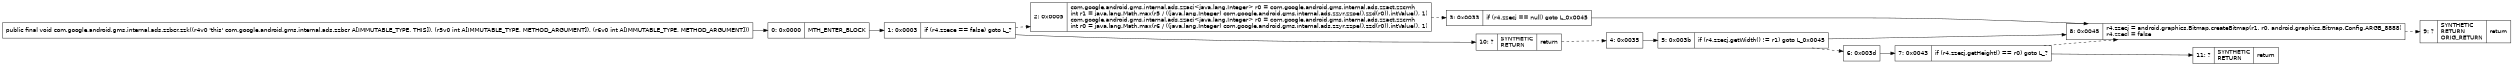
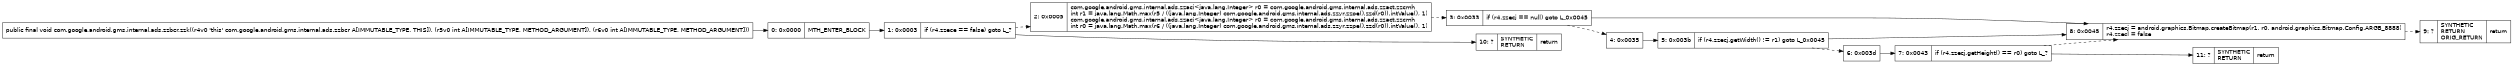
edge "10: ?" -> "4: 0x0035": now "3: 0x0033" -> "4: 0x0035"
